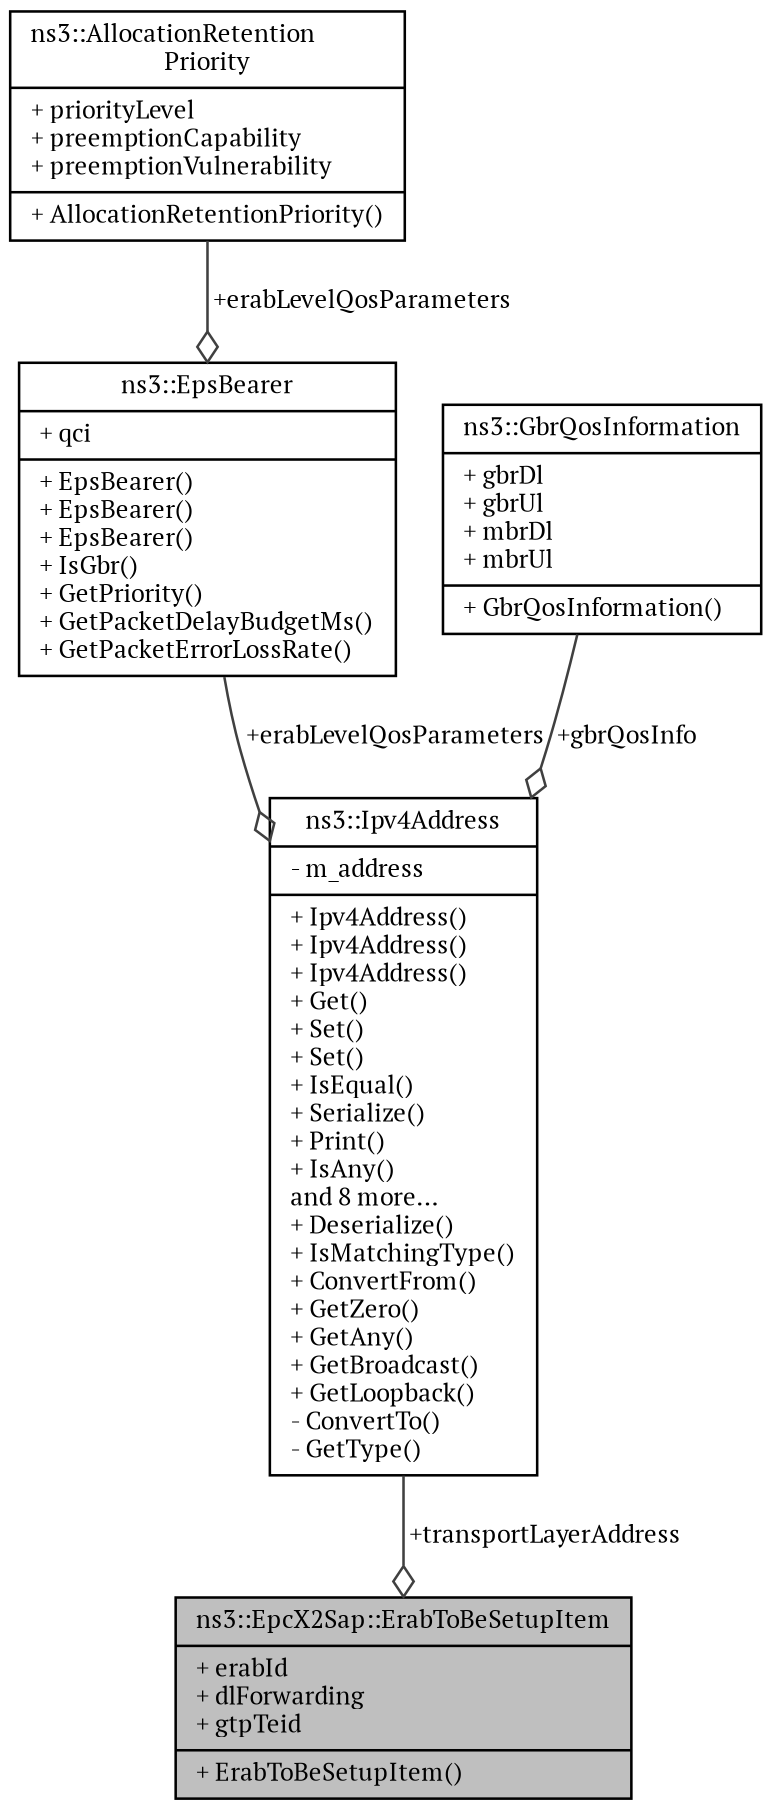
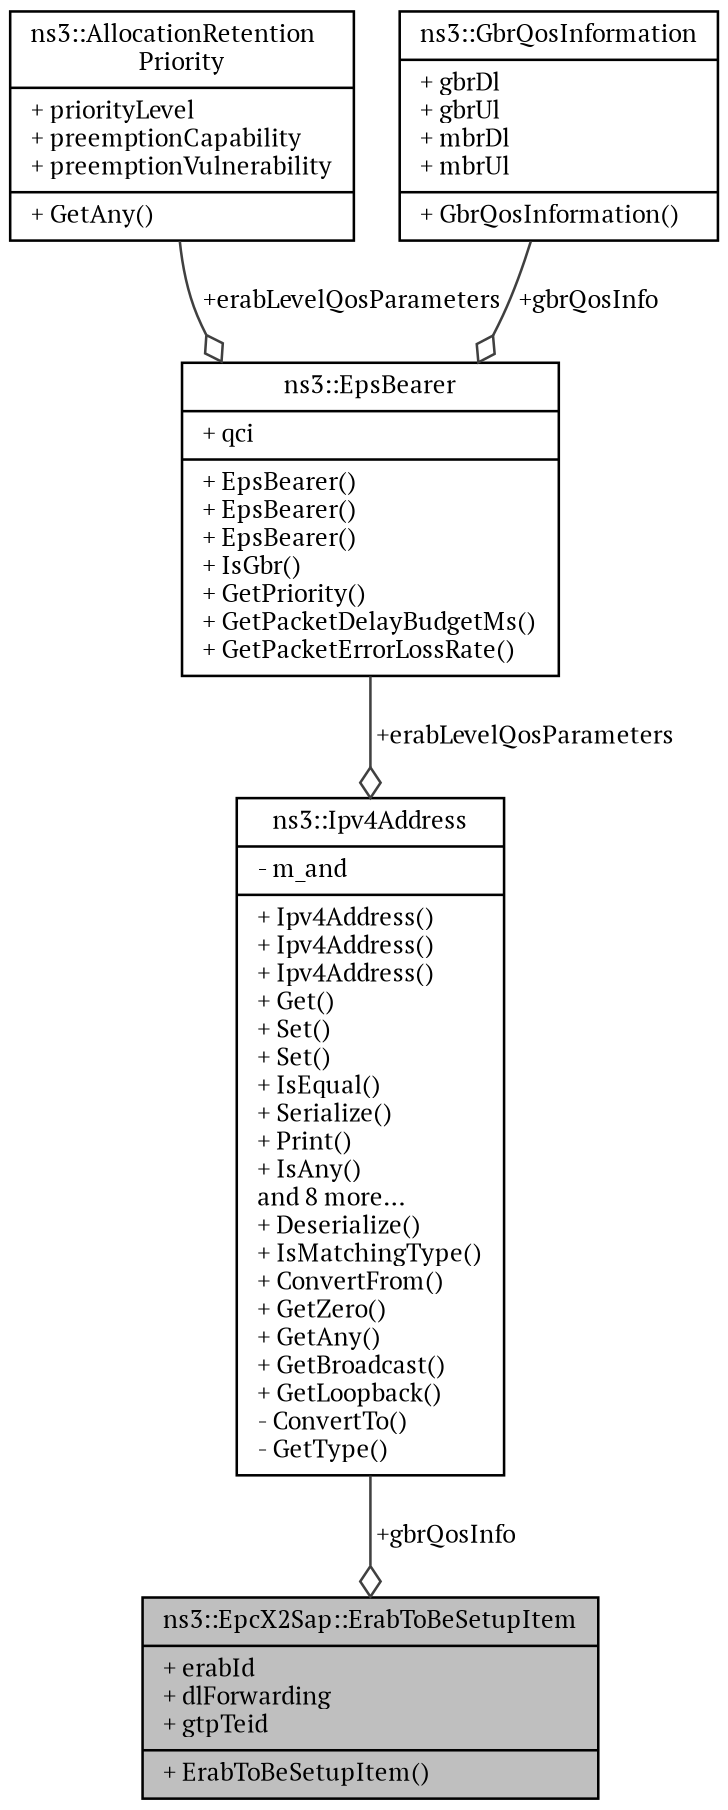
node "ns3::AllocationRetention": text "+ AllocationRetentionPriority()" -> "+ GetAny()"
edge "ns3::GbrQosInformation" -> "ns3::Ipv4Address": now "ns3::GbrQosInformation" -> "ns3::EpsBearer"
node "ns3::Ipv4Address": text "- m_address" -> "- m_and"
edge "ns3::Ipv4Address" -> "ns3::EpcX2Sap::ErabToBeSetupItem": label " +transportLayerAddress" -> " +gbrQosInfo"
